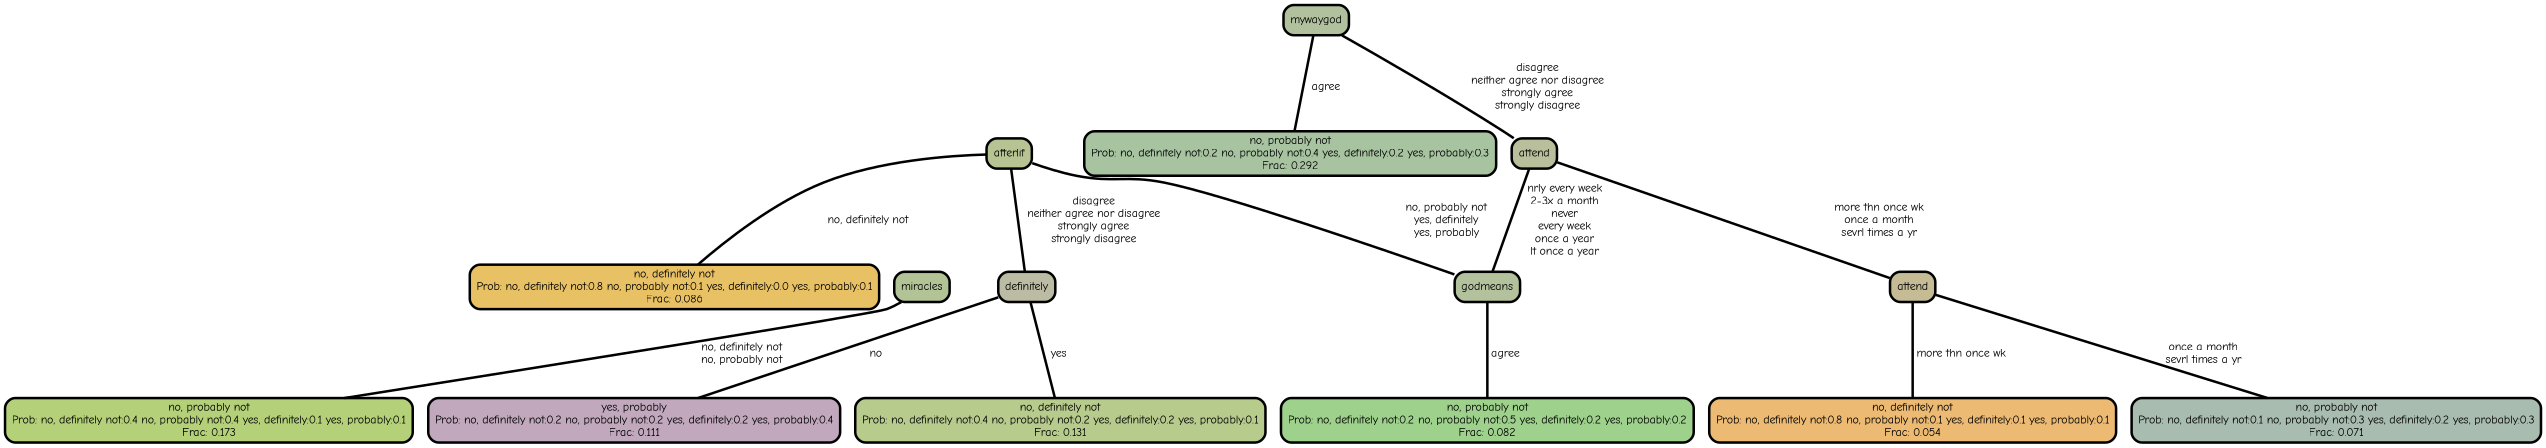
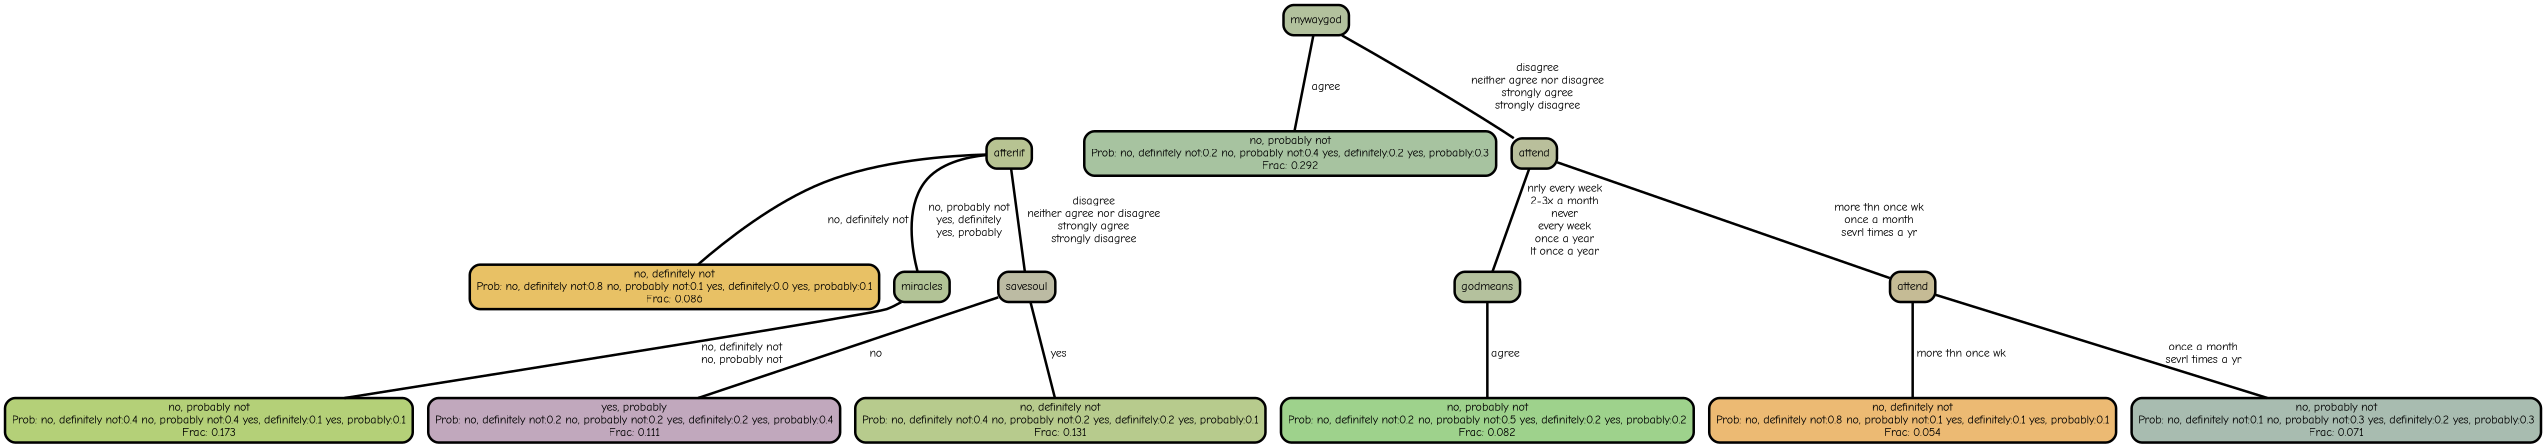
edge "afterlif" -- "godmeans": now "afterlif" -- "miracles"
node "definitely": label "definitely" -> "savesoul"
